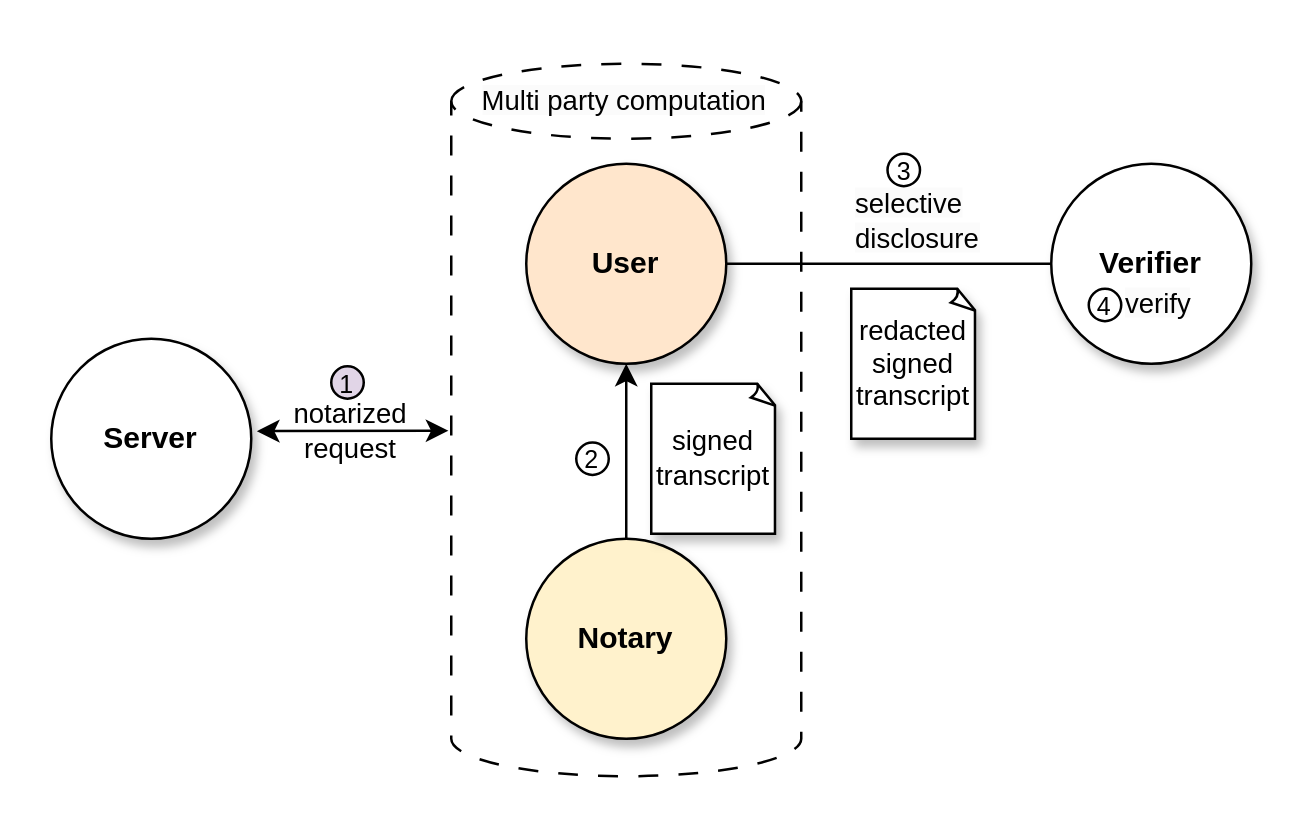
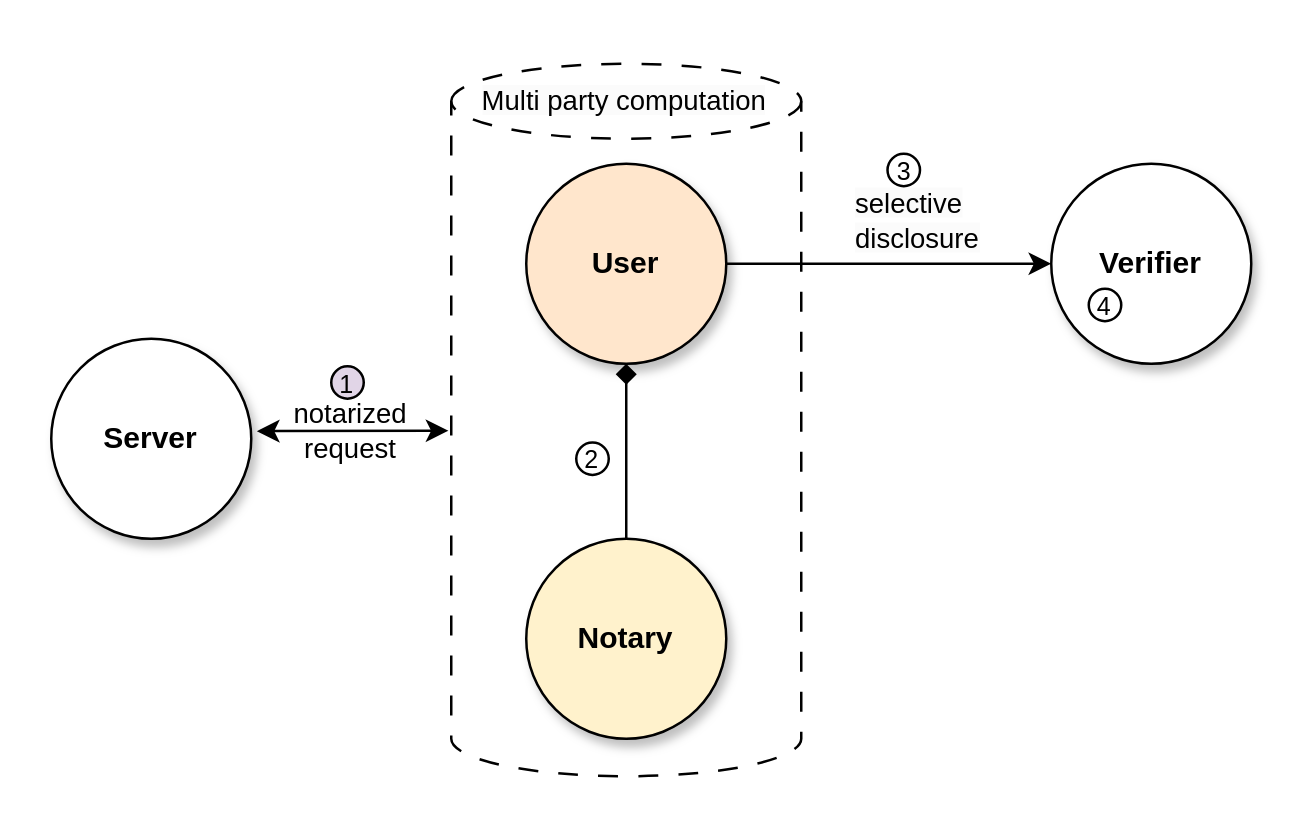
edge "User" -- "Verifier": arrowhead none -> classic
node "verify": removed
node "redacted signedtranscript": removed
edge "Notary" -> "User": arrowhead classic -> diamond
node "signedtranscript": removed
